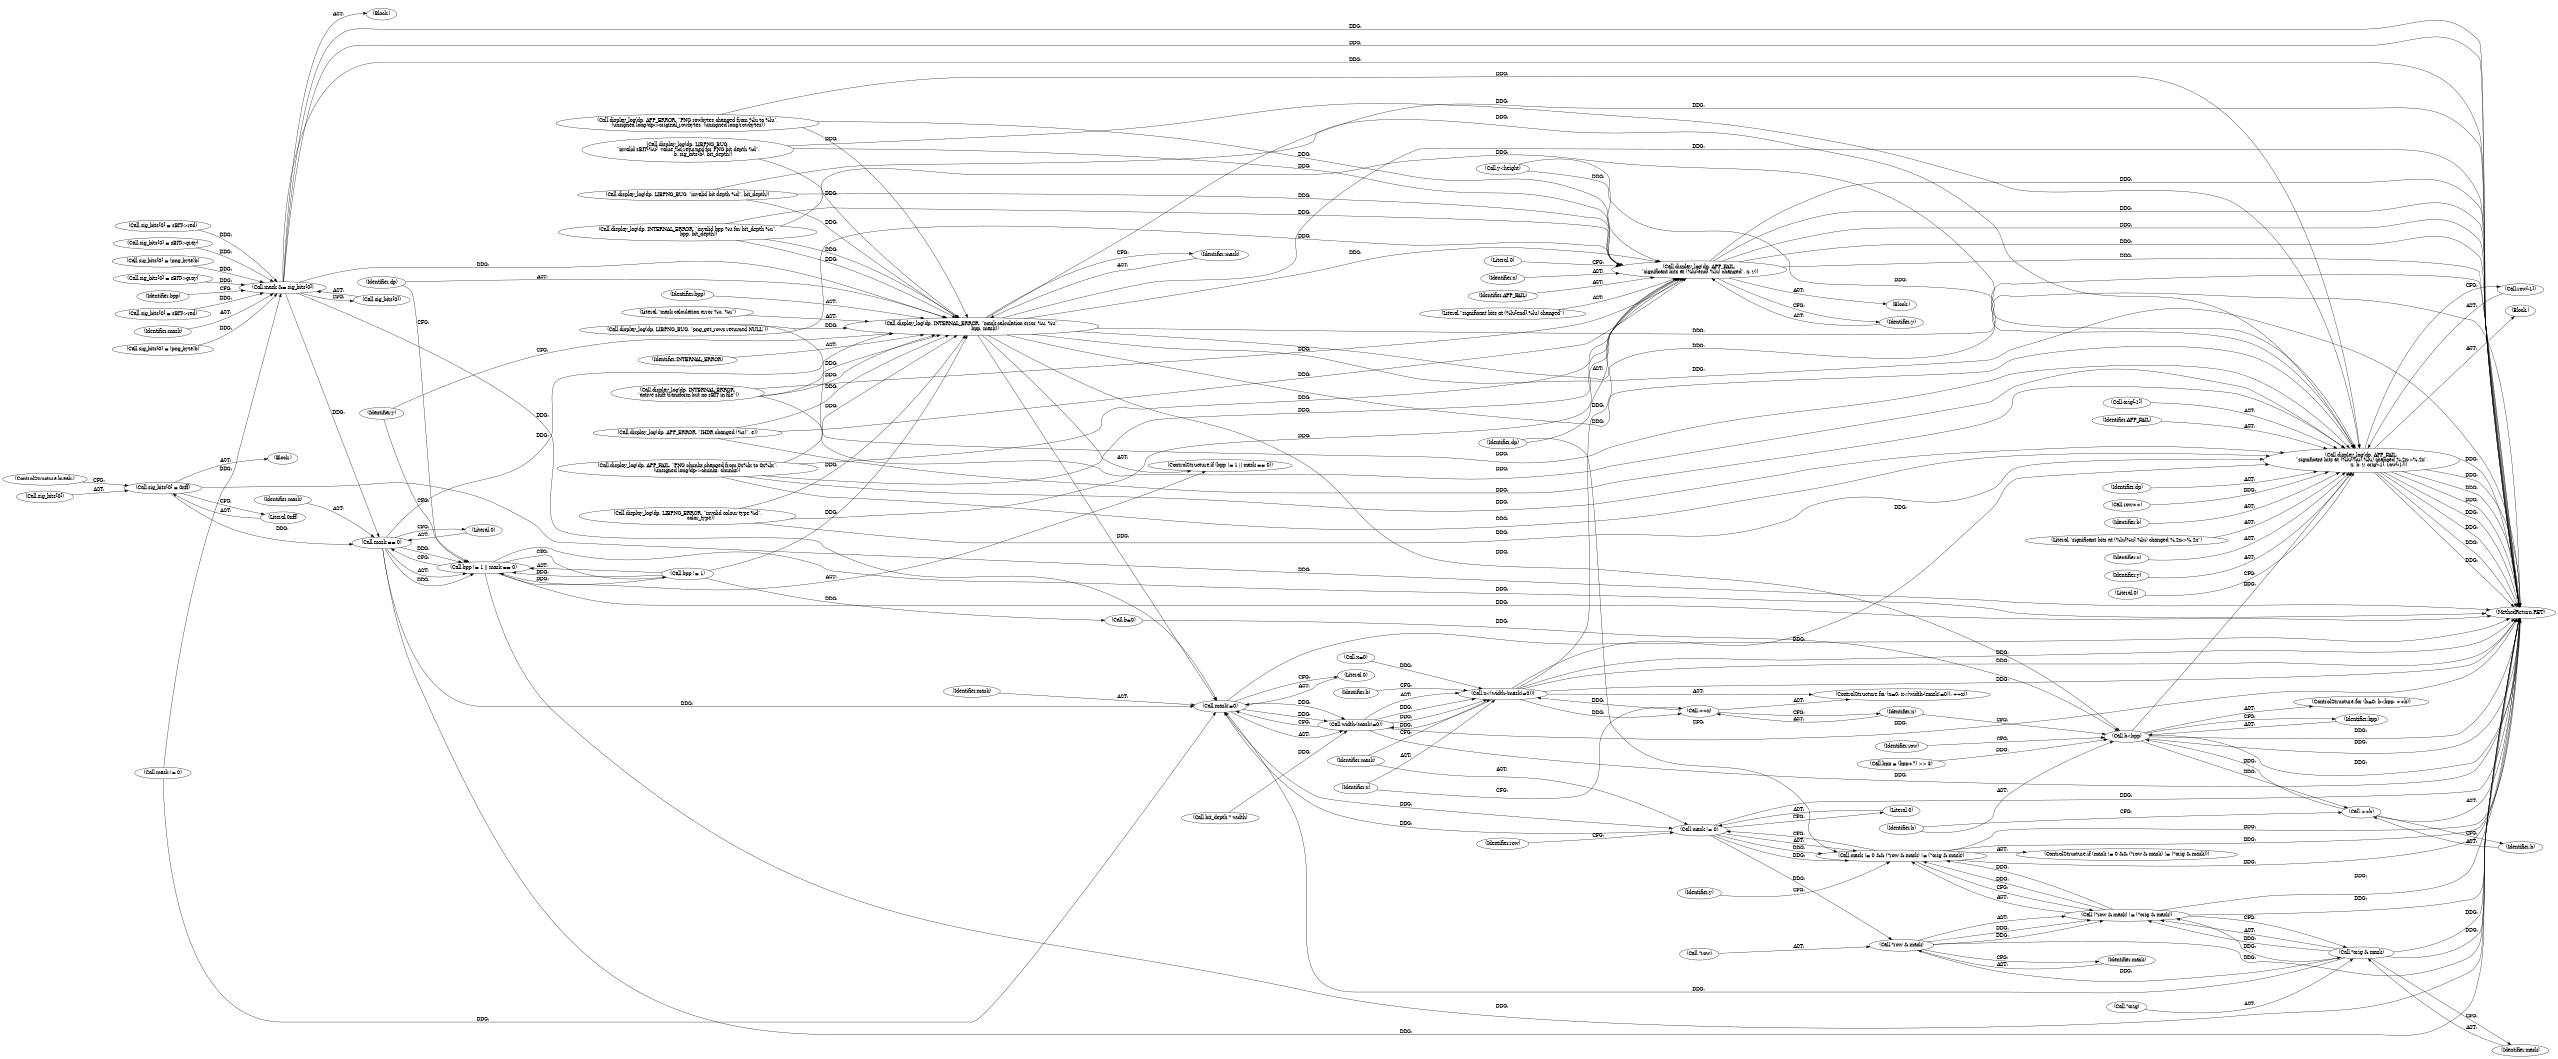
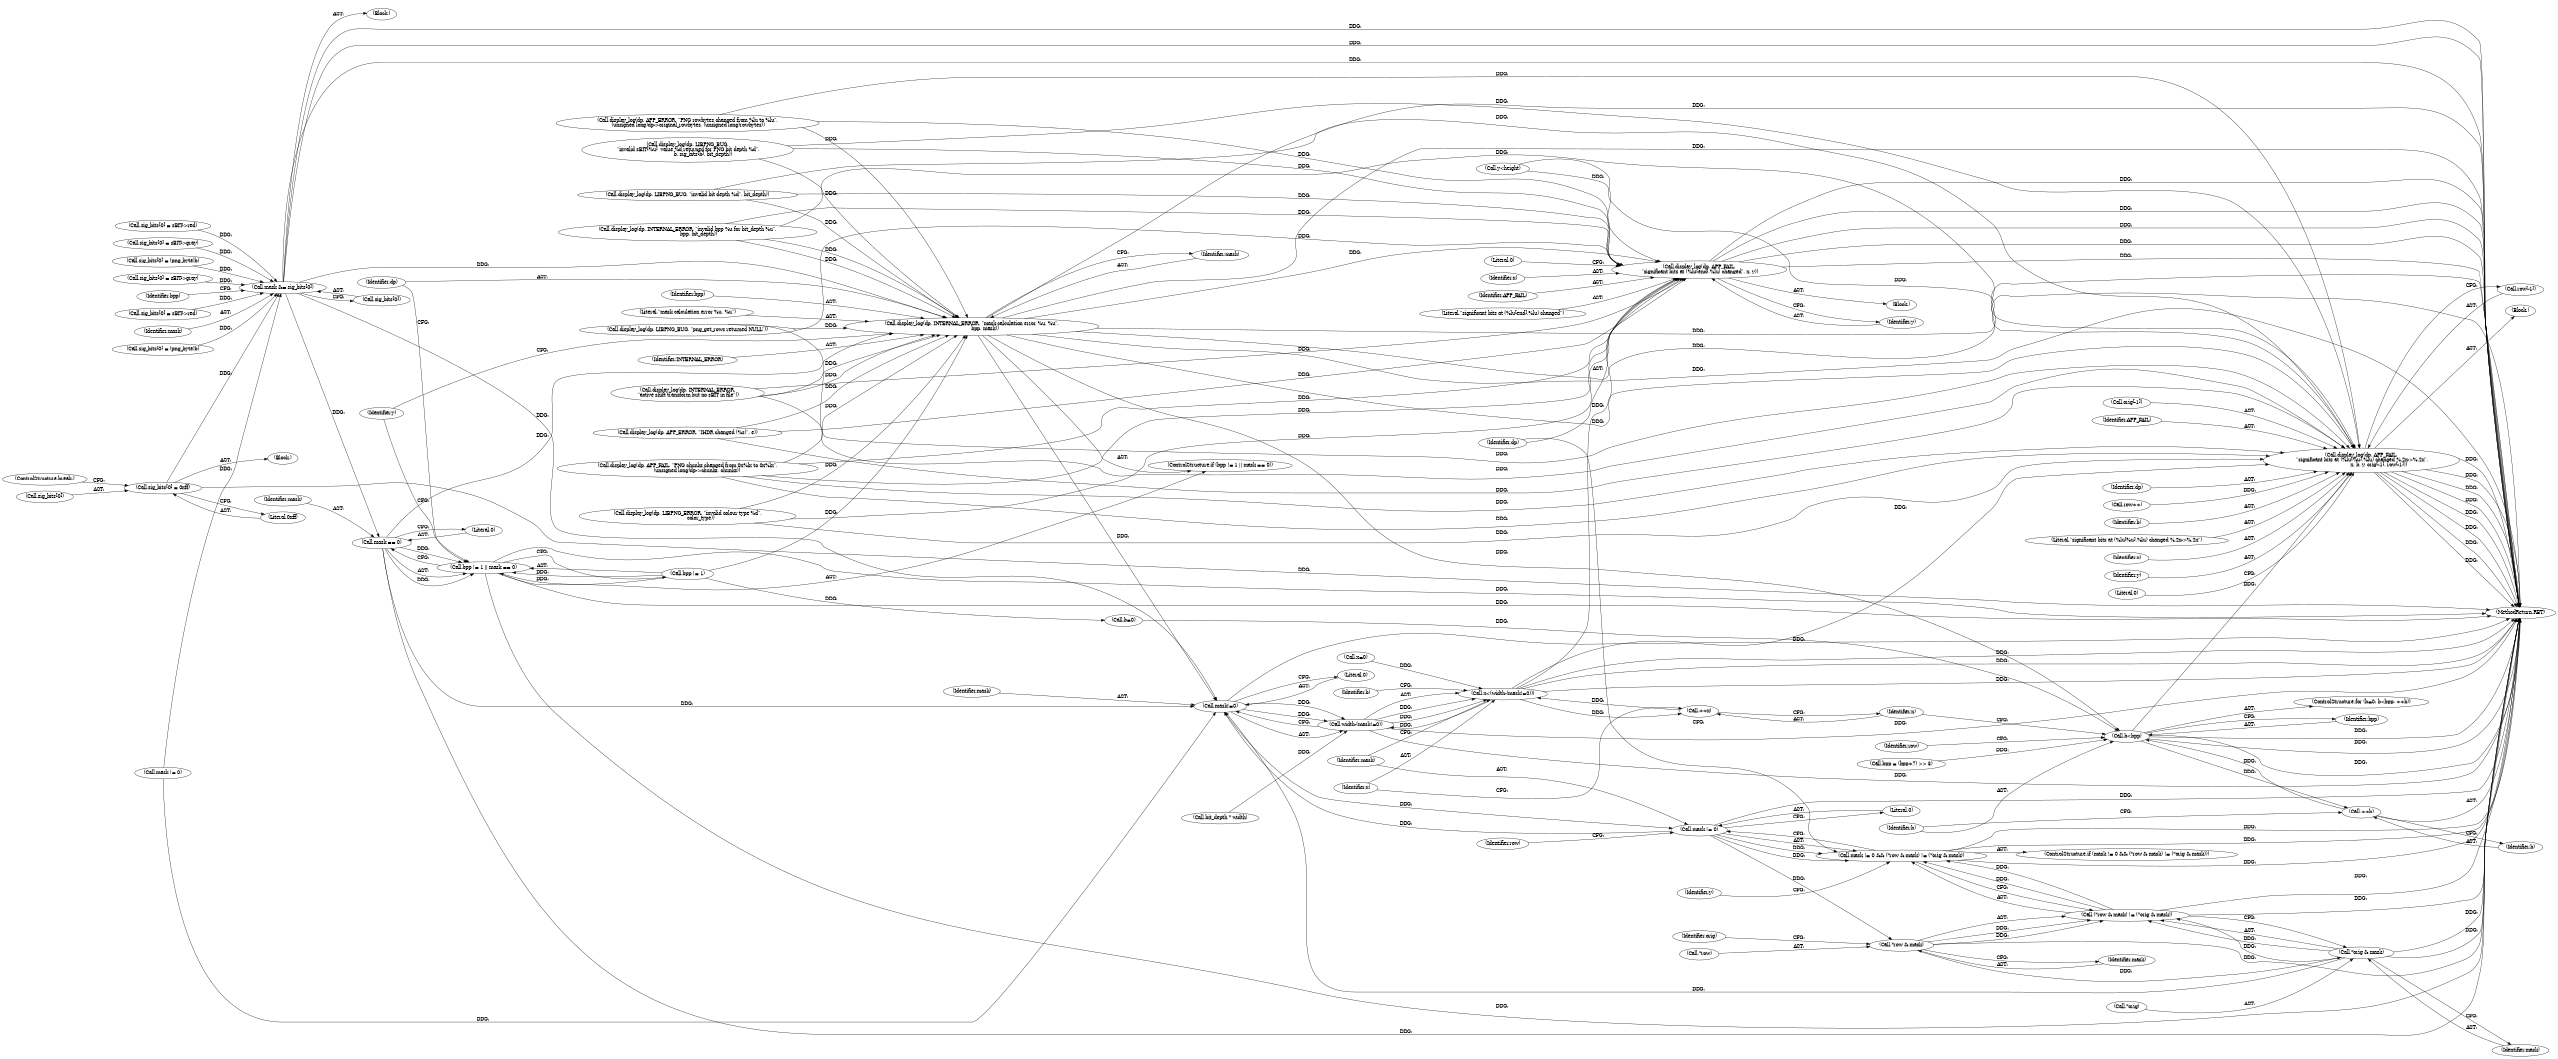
edge "(Call,sig_bits[0] = 0xff)" -> "(Call,mask == 0)": now "(Call,sig_bits[0] = 0xff)" -> "(Call,mask &= sig_bits[0])"
node "(ControlStructure,for (x=0; x<(width-(mask!=0)); ++x))": removed
node "(Identifier,orig)": added
